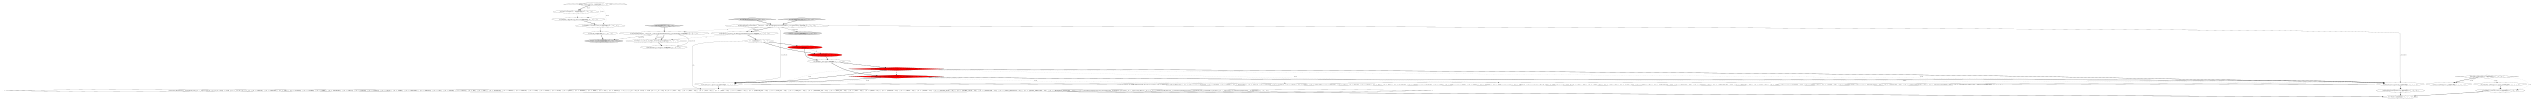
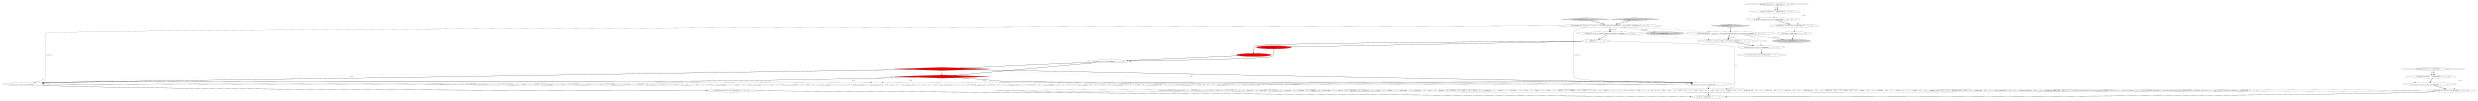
node "{setState(208)expression(0)}@@@7@@@['0', '0', '1']": added
edge "_localctx.exception = re@@@51@@@['1', '1', '0']" -> "_errHandler.reportError(this,re)@@@52@@@['1', '1', '0']": added
